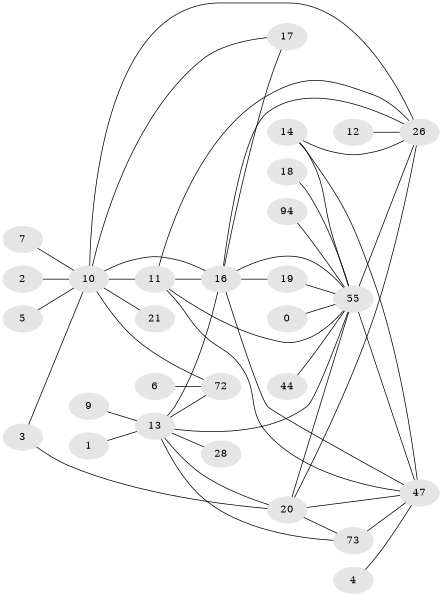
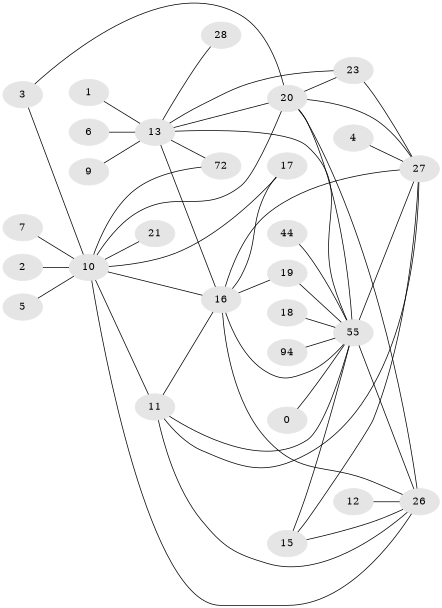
node "14": label "14" -> "15"
edge "20" -- "10": added
edge "6" -- "72": now "6" -- "13"
node "47": label "47" -> "27"
node "73": label "73" -> "23"
